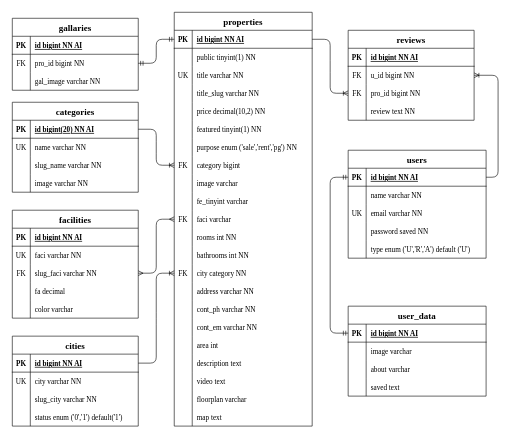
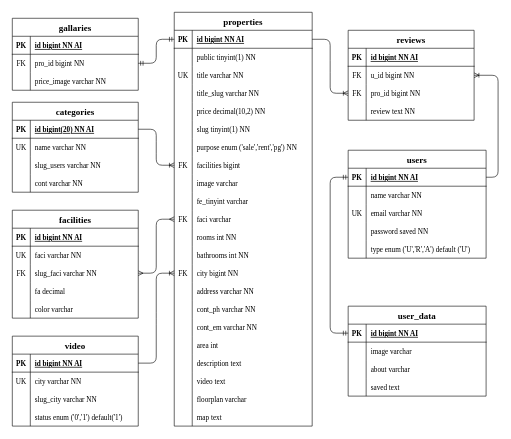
node "gal_image varchar NN": label "gal_image varchar NN" -> "price_image varchar NN"
node "featured tinyint(1) NN": label "featured tinyint(1) NN" -> "slug tinyint(1) NN"
node "slug_name varchar NN": label "slug_name varchar NN" -> "slug_users varchar NN"
node "category bigint": label "category bigint" -> "facilities bigint"
node "image varchar NN": label "image varchar NN" -> "cont varchar NN"
node "city category NN": label "city category NN" -> "city bigint NN"
node "cities": label "cities" -> "video"
